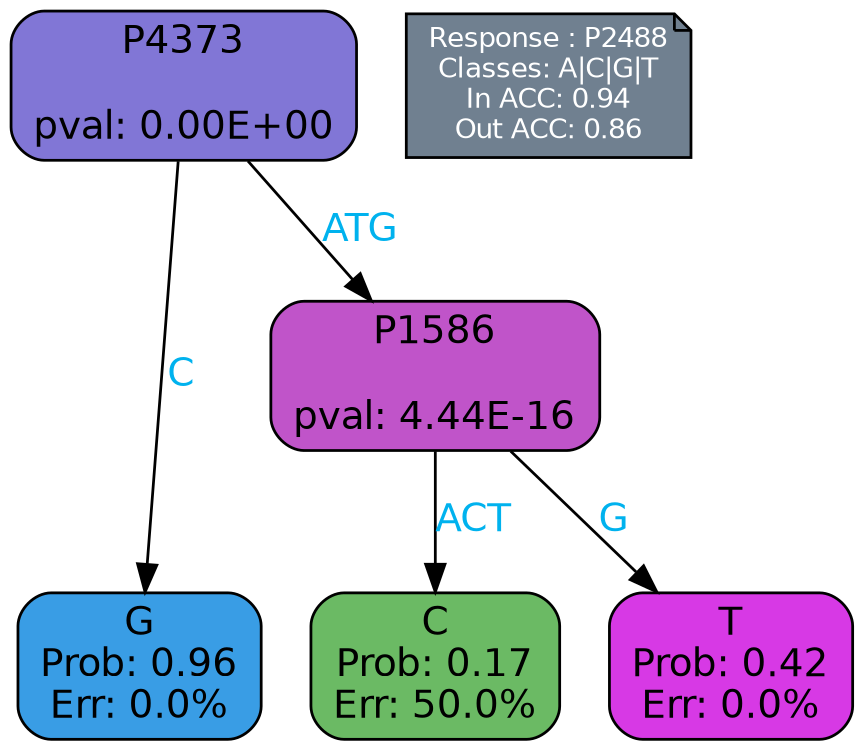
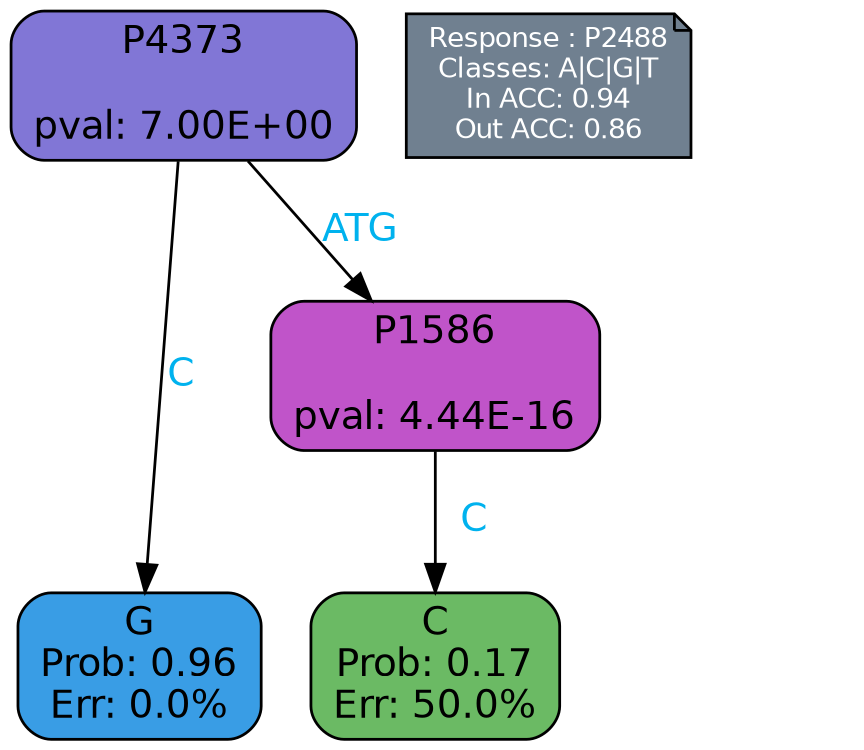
node "P4373 pval: 0.00E+00": label "P4373 pval: 0.00E+00" -> "P4373 pval: 7.00E+00"
edge "P1586 pval: 4.44E-16" -> "C Prob: 0.17 Err: 50.0%": label "ACT" -> "C"
node "T Prob: 0.42 Err: 0.0%": removed
